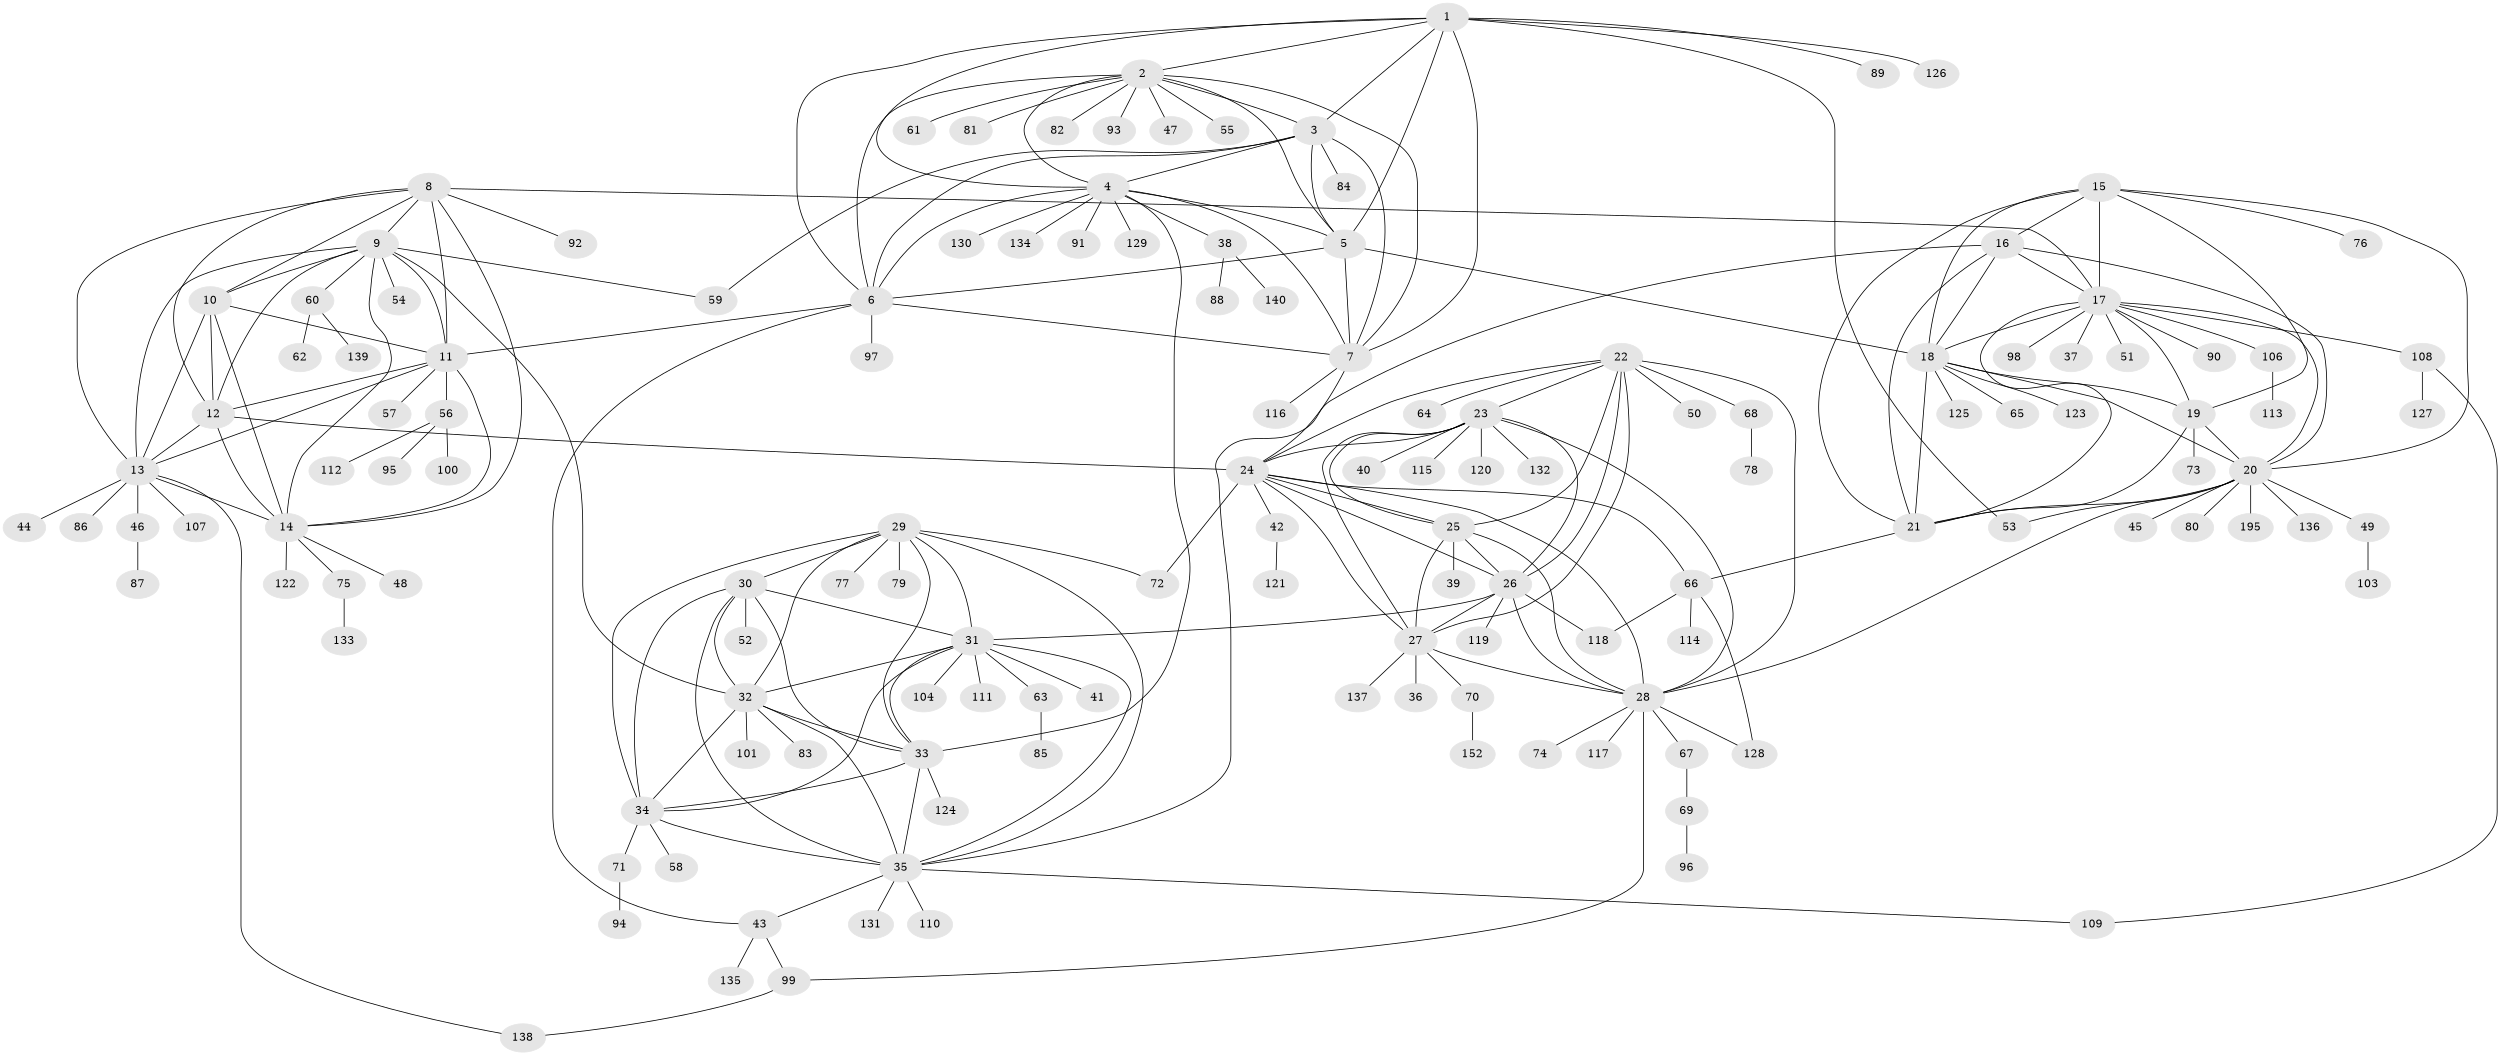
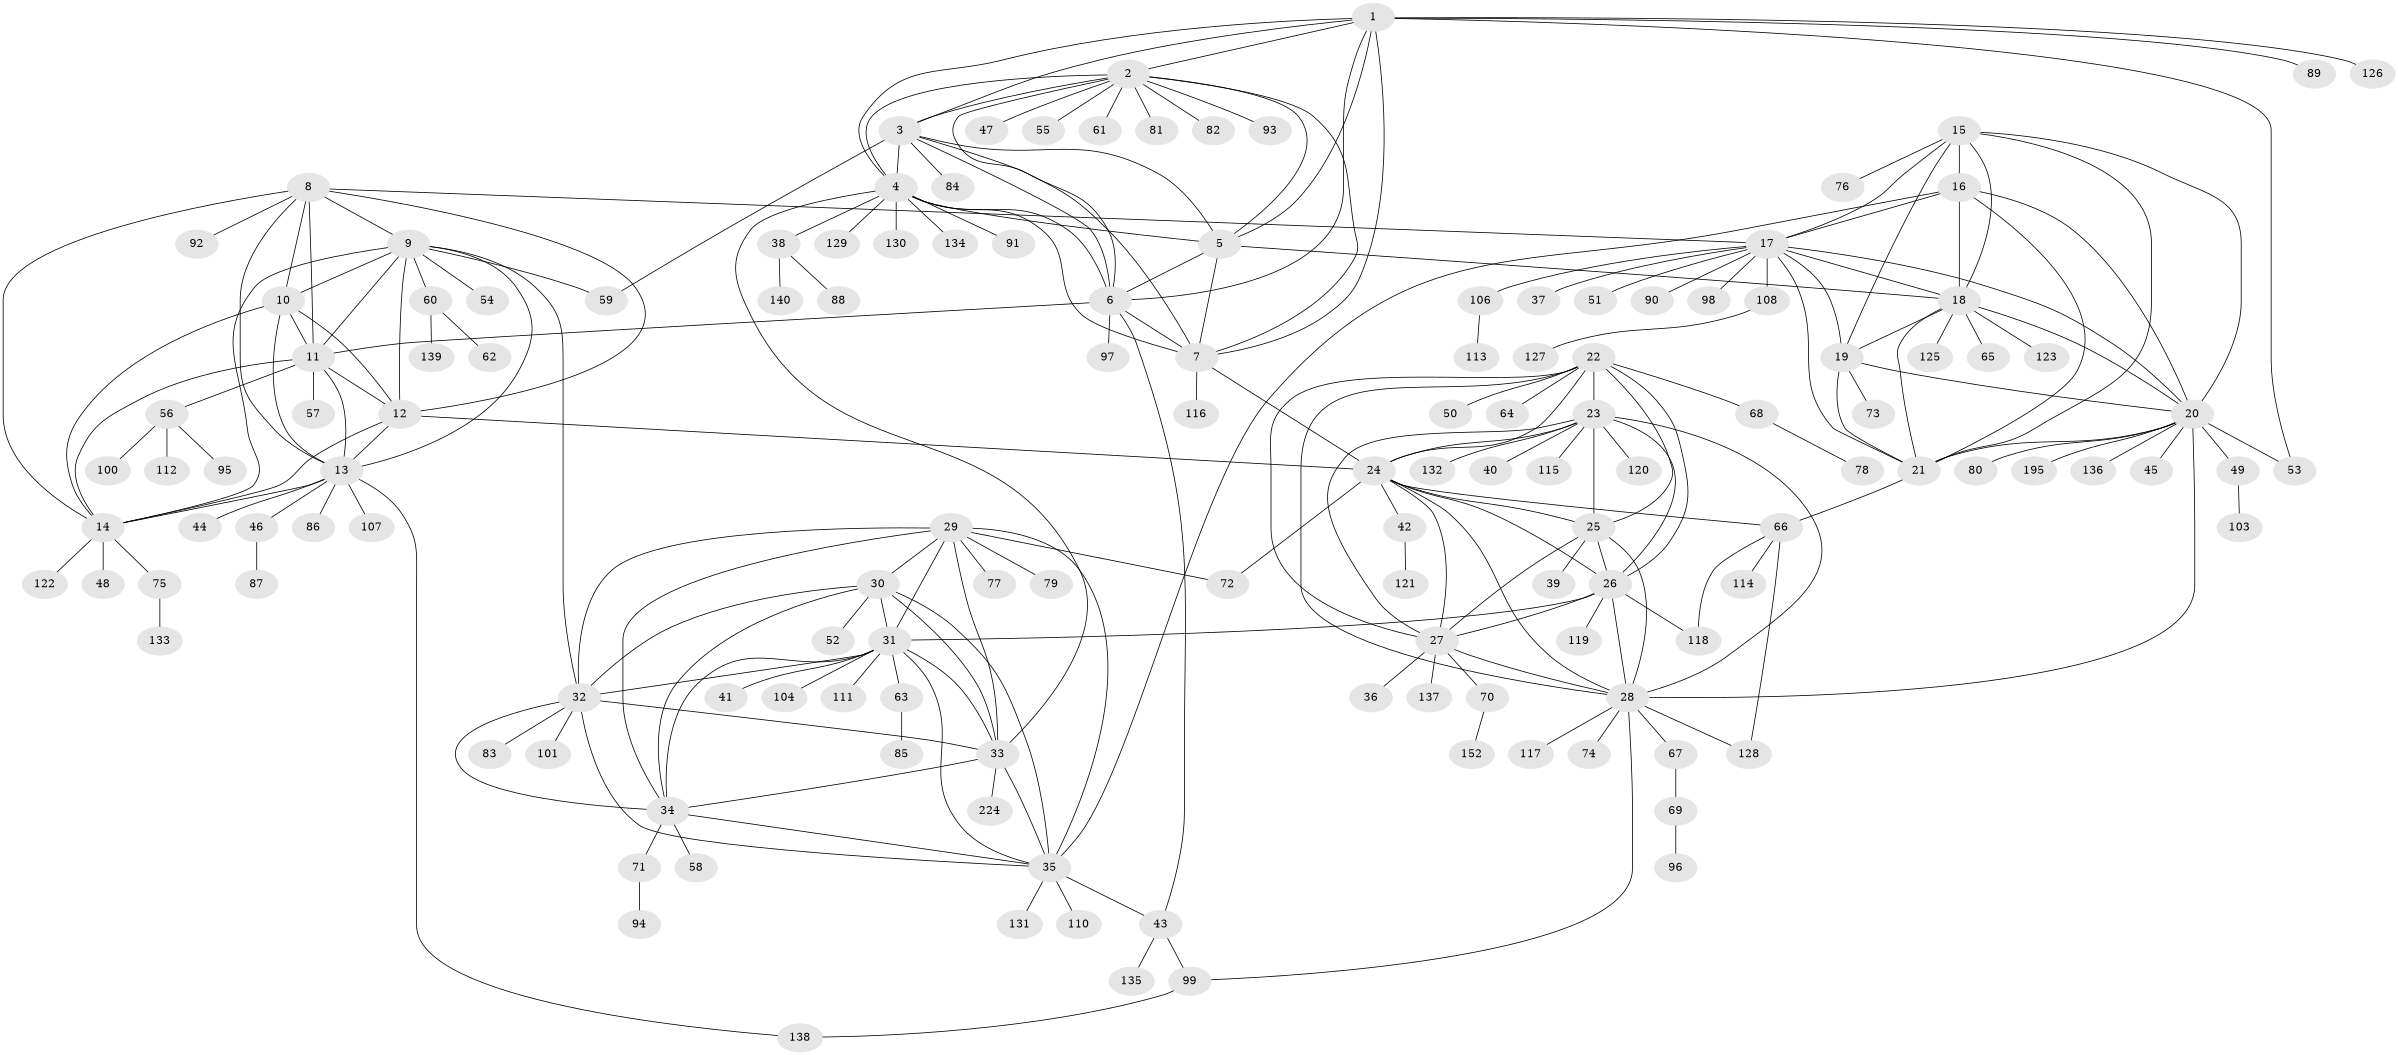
node "124": label "124" -> "224"
node "109": removed
